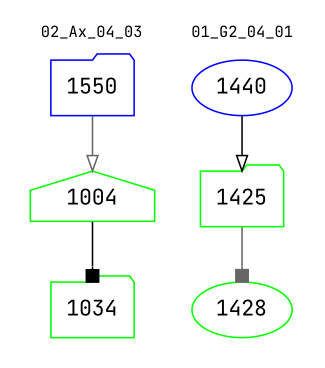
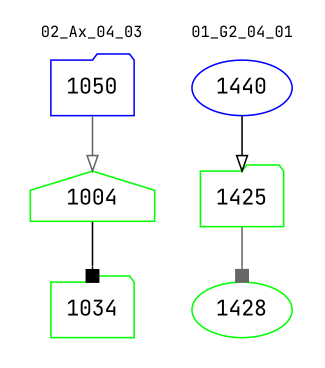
node "1550": label "1550" -> "1050"
